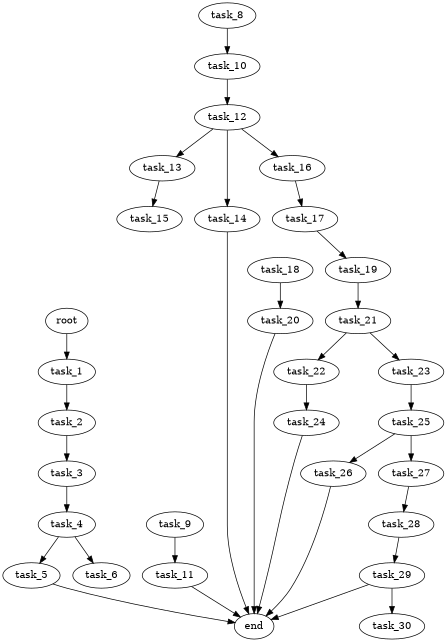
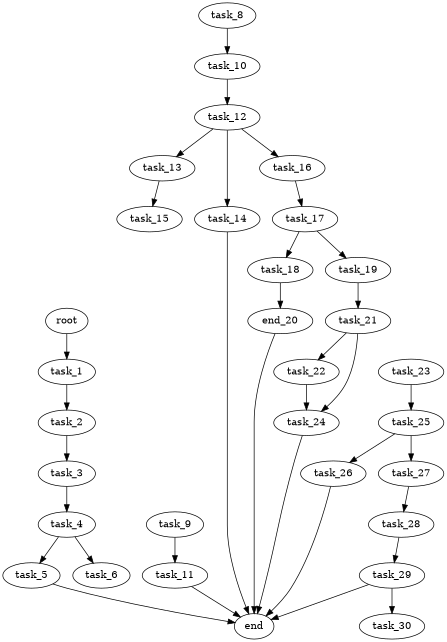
edge "task_17" -> "task_18": added
node "task_20": label "task_20" -> "end_20"
edge "task_21" -> "task_23": now "task_21" -> "task_24"
